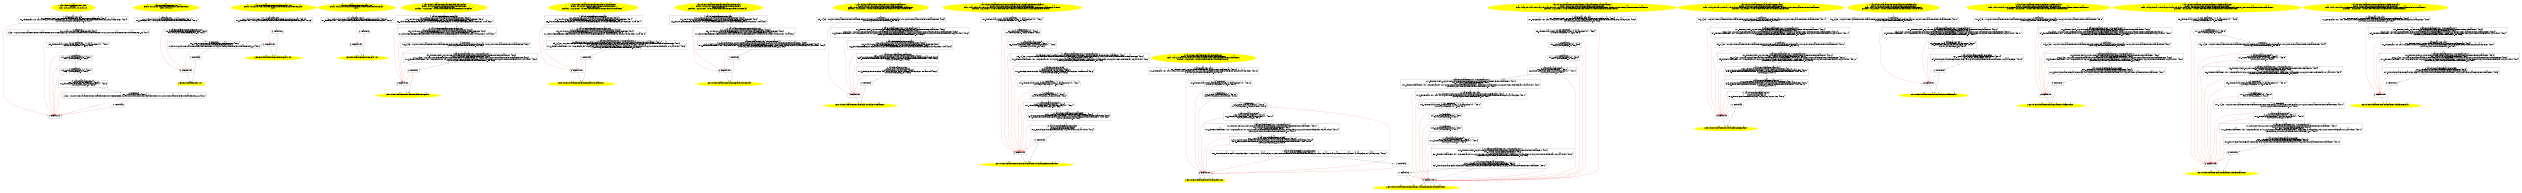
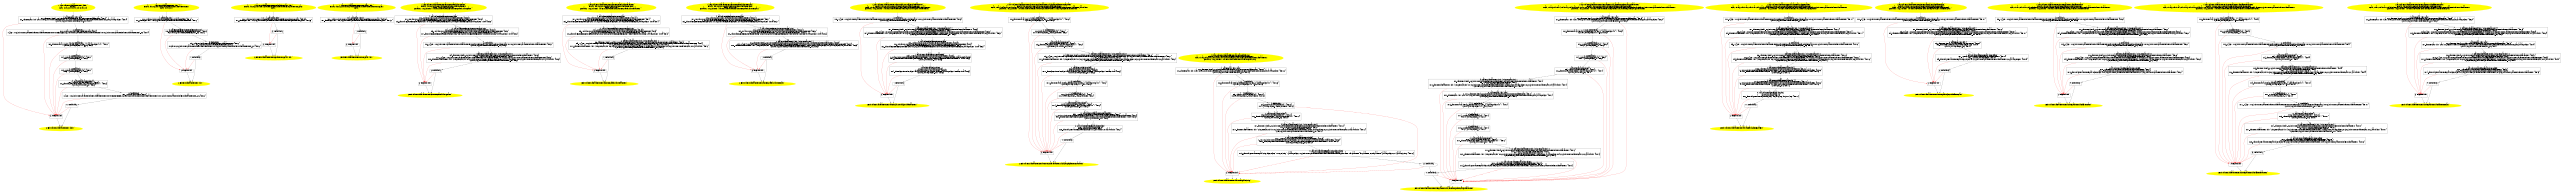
node "2: Exit TestWithParametersTest.<init>()": shape box -> ellipse
node "2: Exit void TestWithParametersTest.<clinit>()": added
node "2: Exit void TestWithParametersTest.hasMeaningfulToString()": shape box -> ellipse
